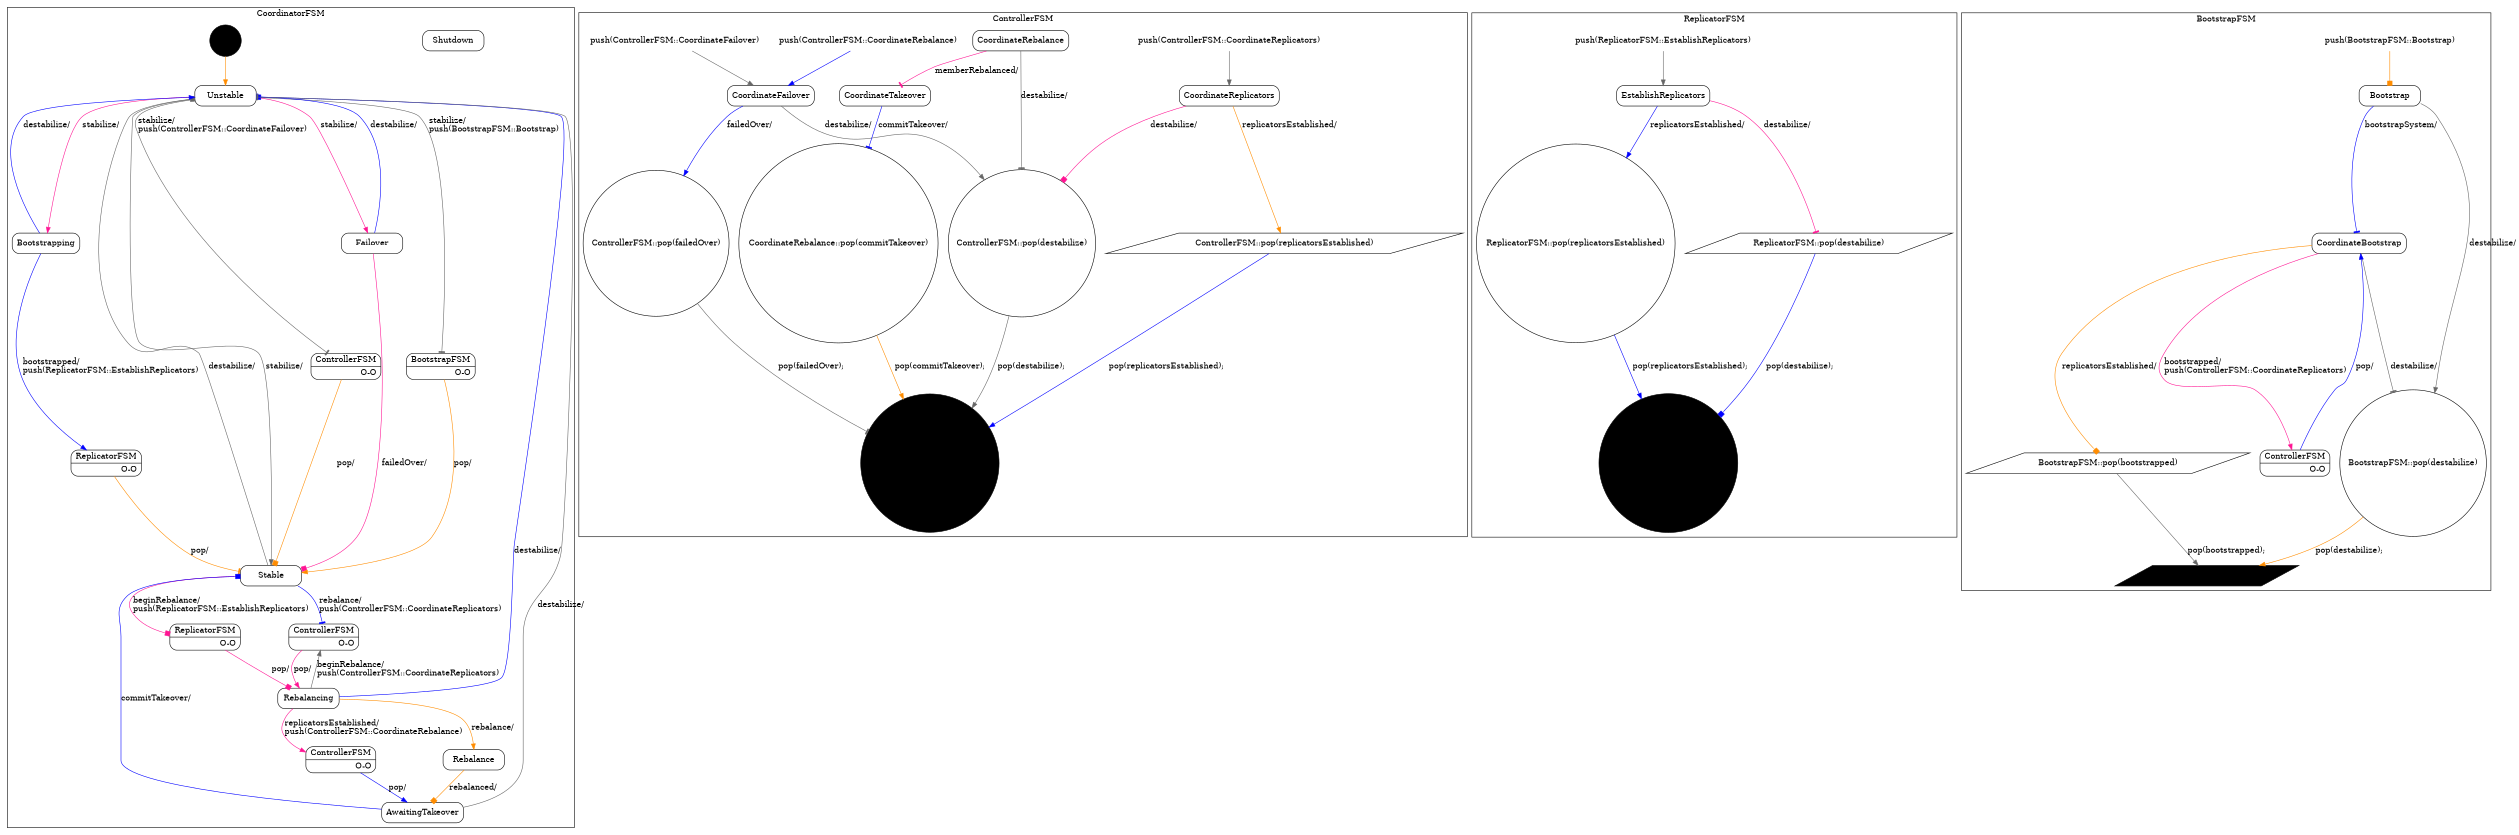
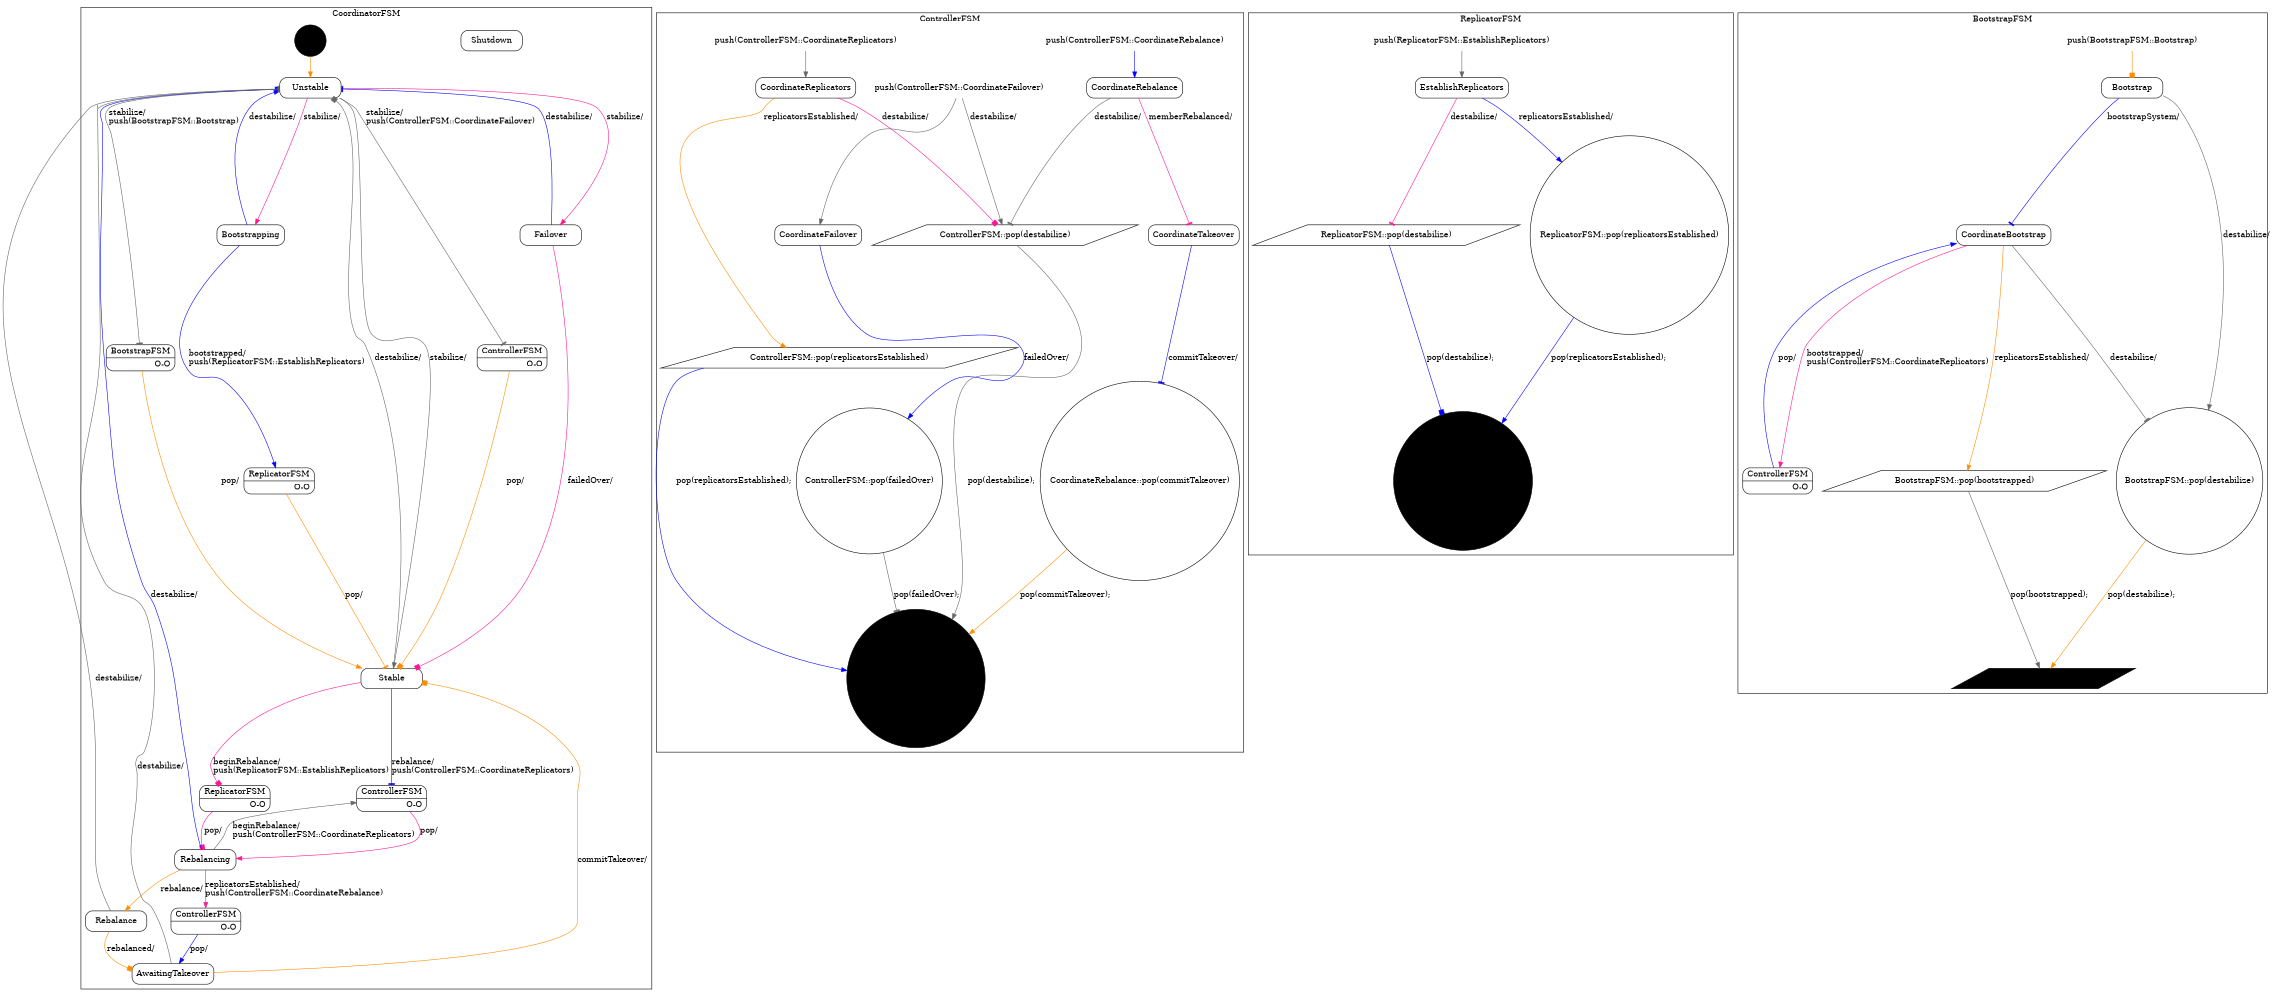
edge "push(ControllerFSM::CoordinateRebalance)" -> "CoordinateFailover": now "push(ControllerFSM::CoordinateRebalance)" -> "CoordinateRebalance"
edge "CoordinateFailover" -> "ControllerFSM::pop(destabilize)": now "push(ControllerFSM::CoordinateFailover)" -> "ControllerFSM::pop(destabilize)"
node "ControllerFSM::pop(destabilize)": shape circle -> parallelogram
edge "CoordinateBootstrap" -> "BootstrapFSM::pop(bootstrapped)": arrowhead box -> normal
edge "Rebalance" -> "Unstable": added, label "destabilize/"
edge "AwaitingTakeover" -> "Stable": color blue -> darkorange
